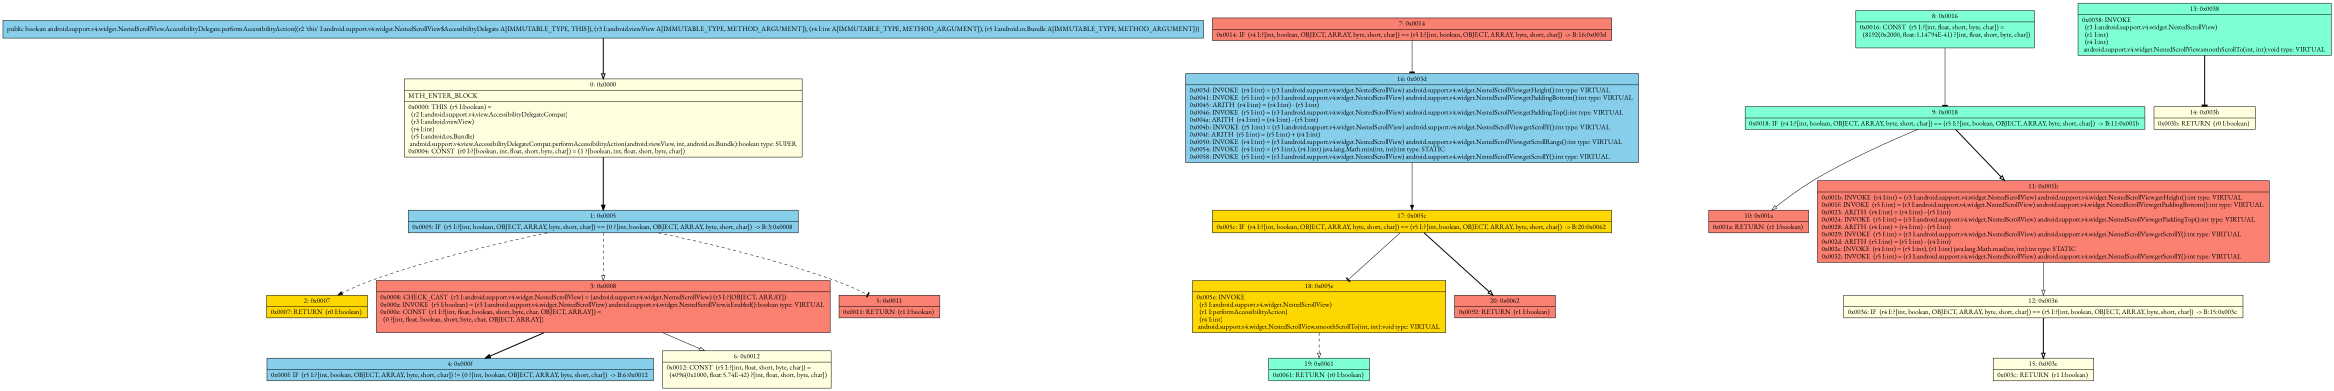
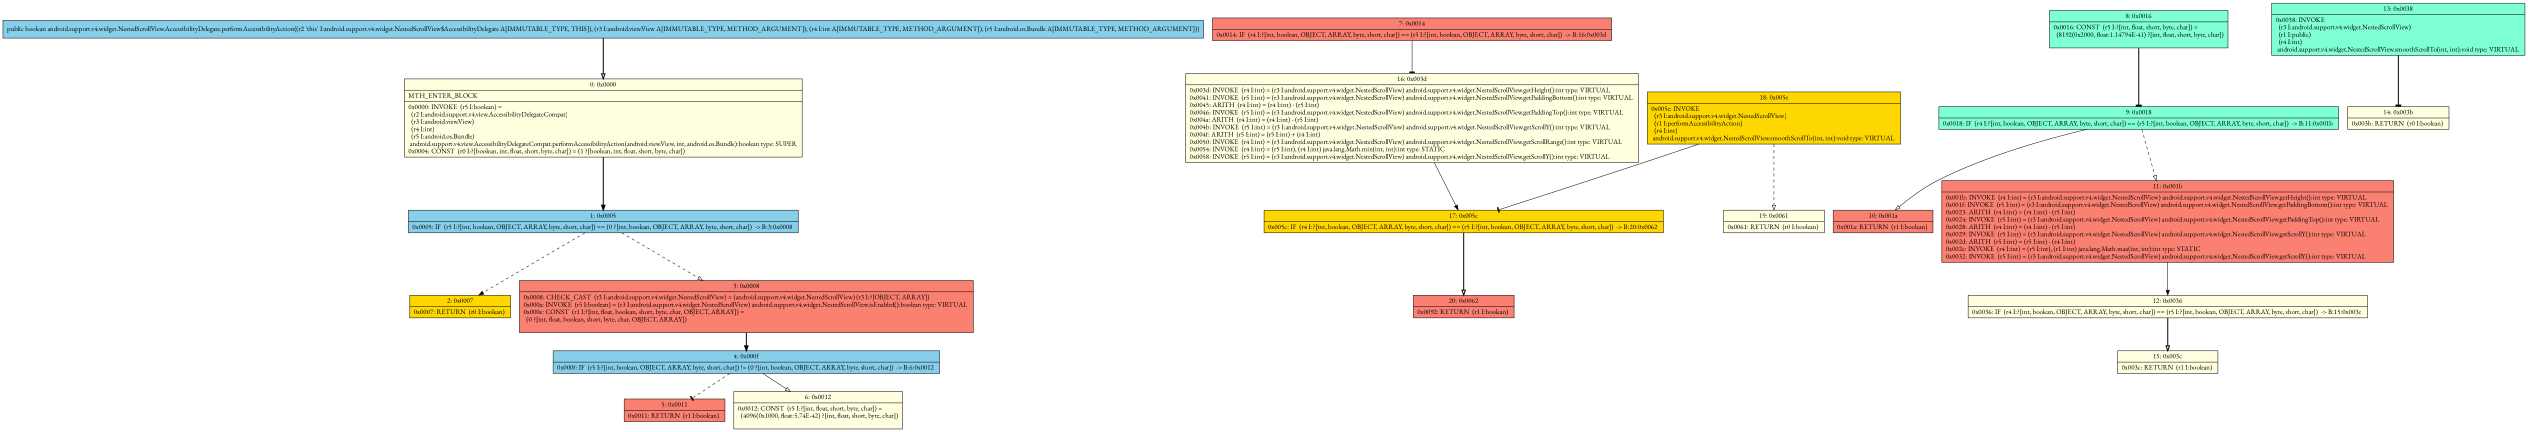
node "13: 0x0038": text "(r1 I:int)" -> "(r1 I:public)"
edge "8: 0x0016" -> "9: 0x0018": style solid -> bold
node "0: 0x0000": text "0x0000: THIS  (r5 I:boolean) =" -> "0x0000: INVOKE  (r5 I:boolean) ="
node "16: 0x003d": fillcolor skyblue -> lightyellow
edge "9: 0x0018" -> "11: 0x001b": style bold -> dashed
edge "17: 0x005c" -> "18: 0x005e": reversed
edge "1: 0x0005" -> "5: 0x0011": now "4: 0x000f" -> "5: 0x0011"
edge "11: 0x001b" -> "12: 0x0036": arrowhead onormal -> normal
edge "3: 0x0008" -> "6: 0x0012": now "4: 0x000f" -> "6: 0x0012"
node "19: 0x0061": fillcolor aquamarine -> lightyellow
